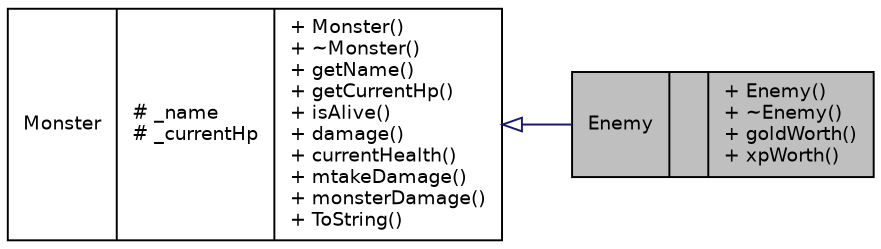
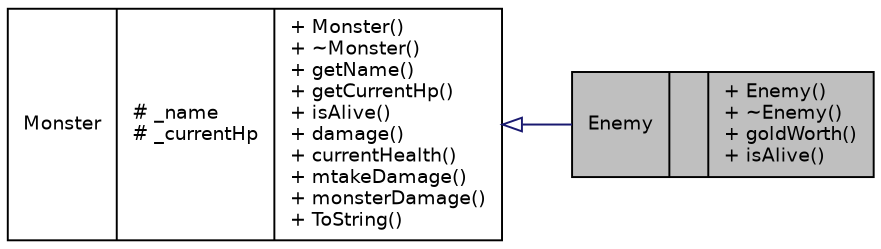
node "Enemy": text "+ xpWorth()" -> "+ isAlive()"
